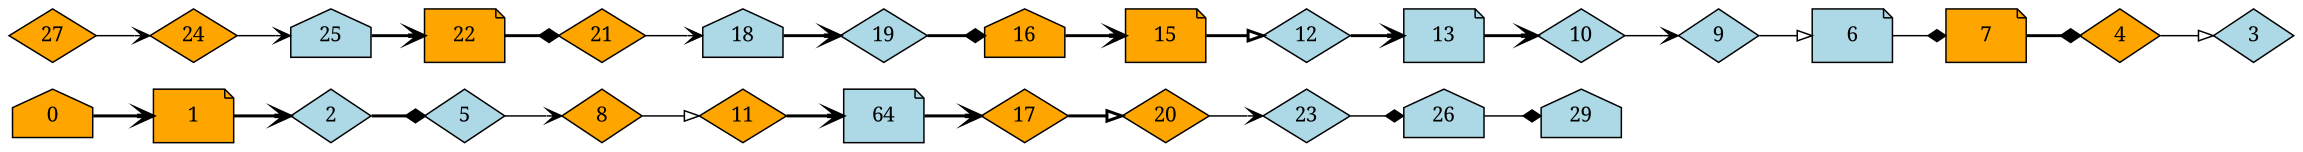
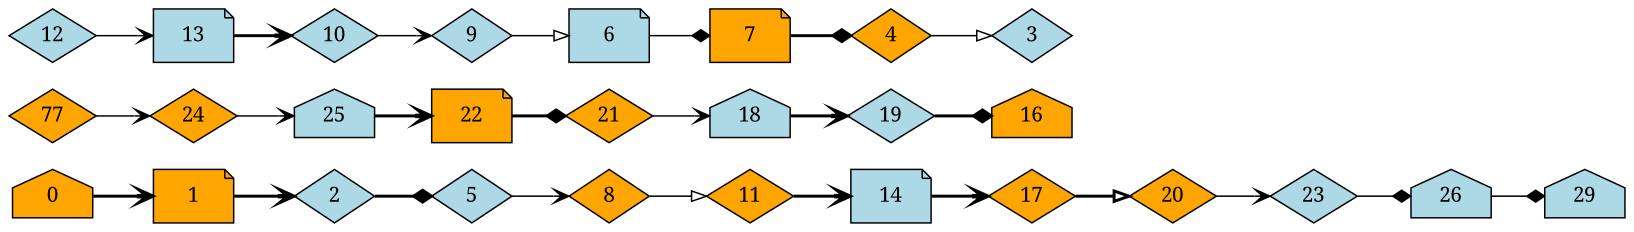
node "27": label "27" -> "77"
node "15": removed
edge "12" -> "13": style bold -> solid
node "64": label "64" -> "14"
